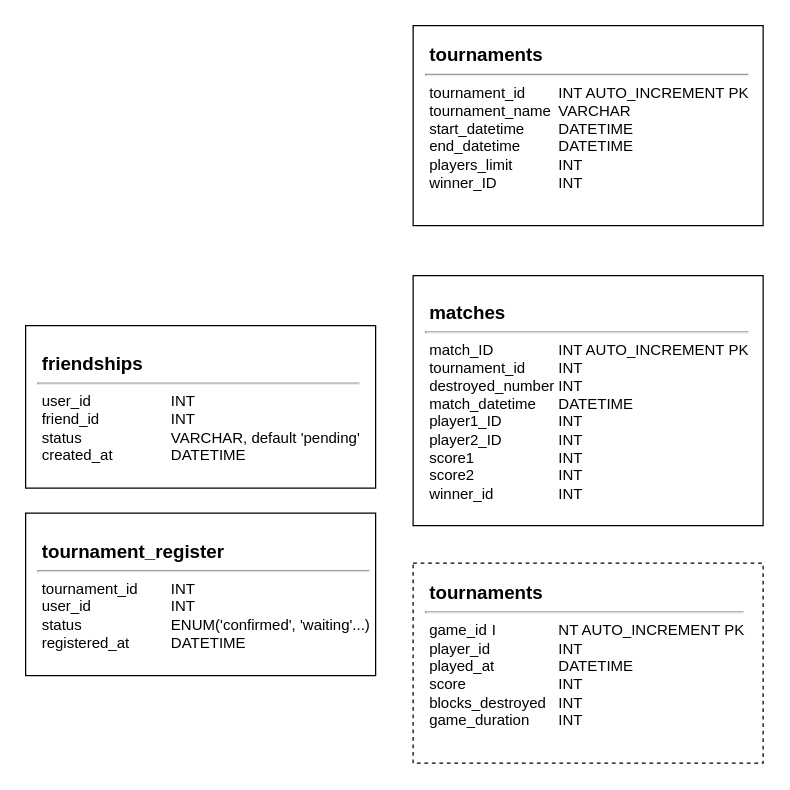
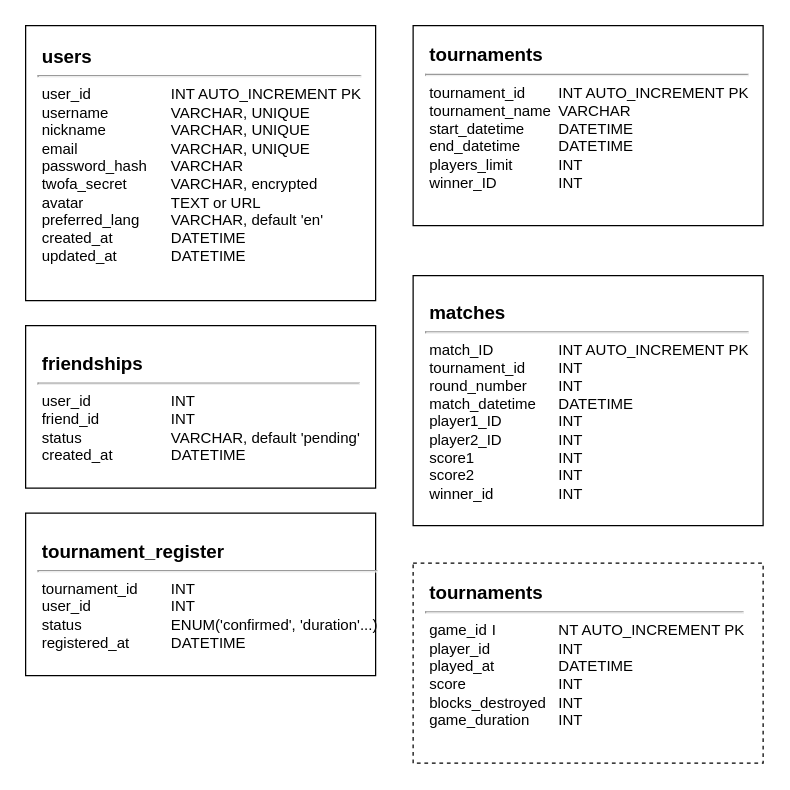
node "users user_id INT AUTO_INCREMENT PK username VARCHAR, UNIQUE nickname VARCHAR, UNIQUE email VARCHAR, UNIQUE password_hash VARCHAR twofa_secret VARCHAR, encrypted avatar TEXT or URL preferred_lang VARCHAR, default 'en' created_at DATETIME updated_at DATETIME": added
node "matches match_ID INT AUTO_INCREMENT PK tournament_id INT destroyed_number INT match_datetime DATETIME player1_ID INT player2_ID INT score1 INT score2 INT winner_id INT": label "matches match_ID INT AUTO_INCREMENT PK tournament_id INT destroyed_number INT match_datetime DATETIME player1_ID INT player2_ID INT score1 INT score2 INT winner_id INT" -> "matches match_ID INT AUTO_INCREMENT PK tournament_id INT round_number INT match_datetime DATETIME player1_ID INT player2_ID INT score1 INT score2 INT winner_id INT"
node "tournament_register tournament_id INT user_id INT status ENUM('confirmed', 'waiting'...) registered_at DATETIME": label "tournament_register tournament_id INT user_id INT status ENUM('confirmed', 'waiting'...) registered_at DATETIME" -> "tournament_register tournament_id INT user_id INT status ENUM('confirmed', 'duration'...) registered_at DATETIME"
